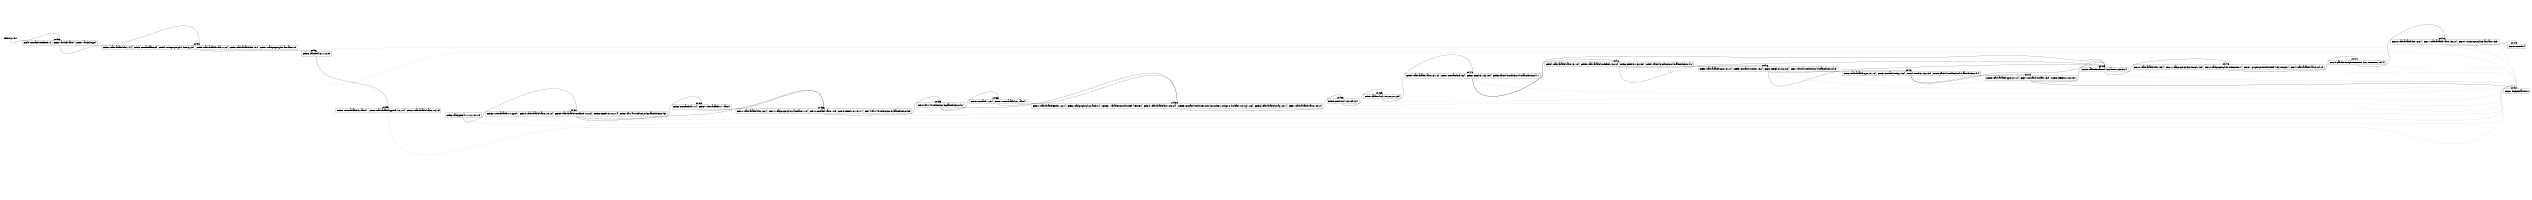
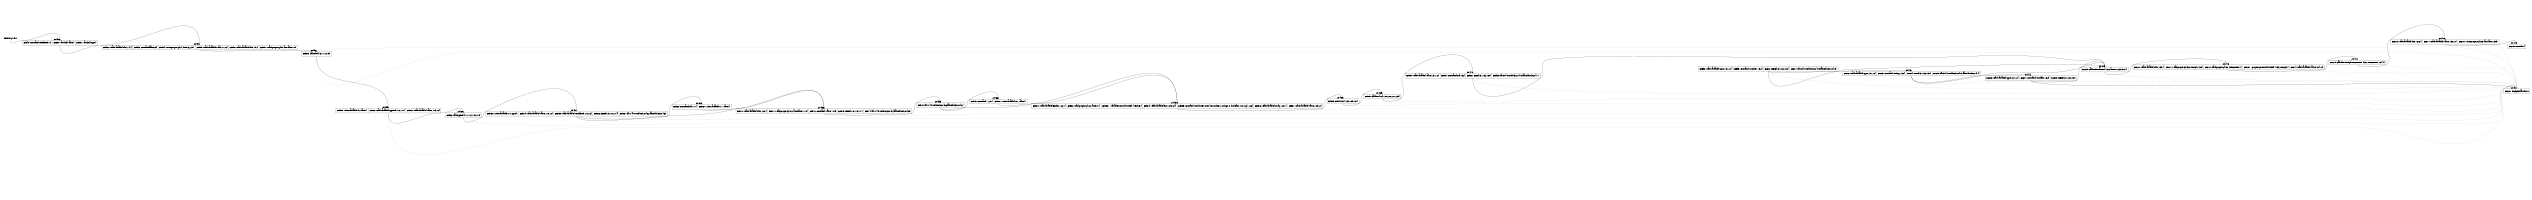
node "68594: read-variable['value',v31,v2]": removed
edge "68559: write-variable[v5,'value']*" -> "68562: call-typeOf [v11,v12,v13,v10]": added
